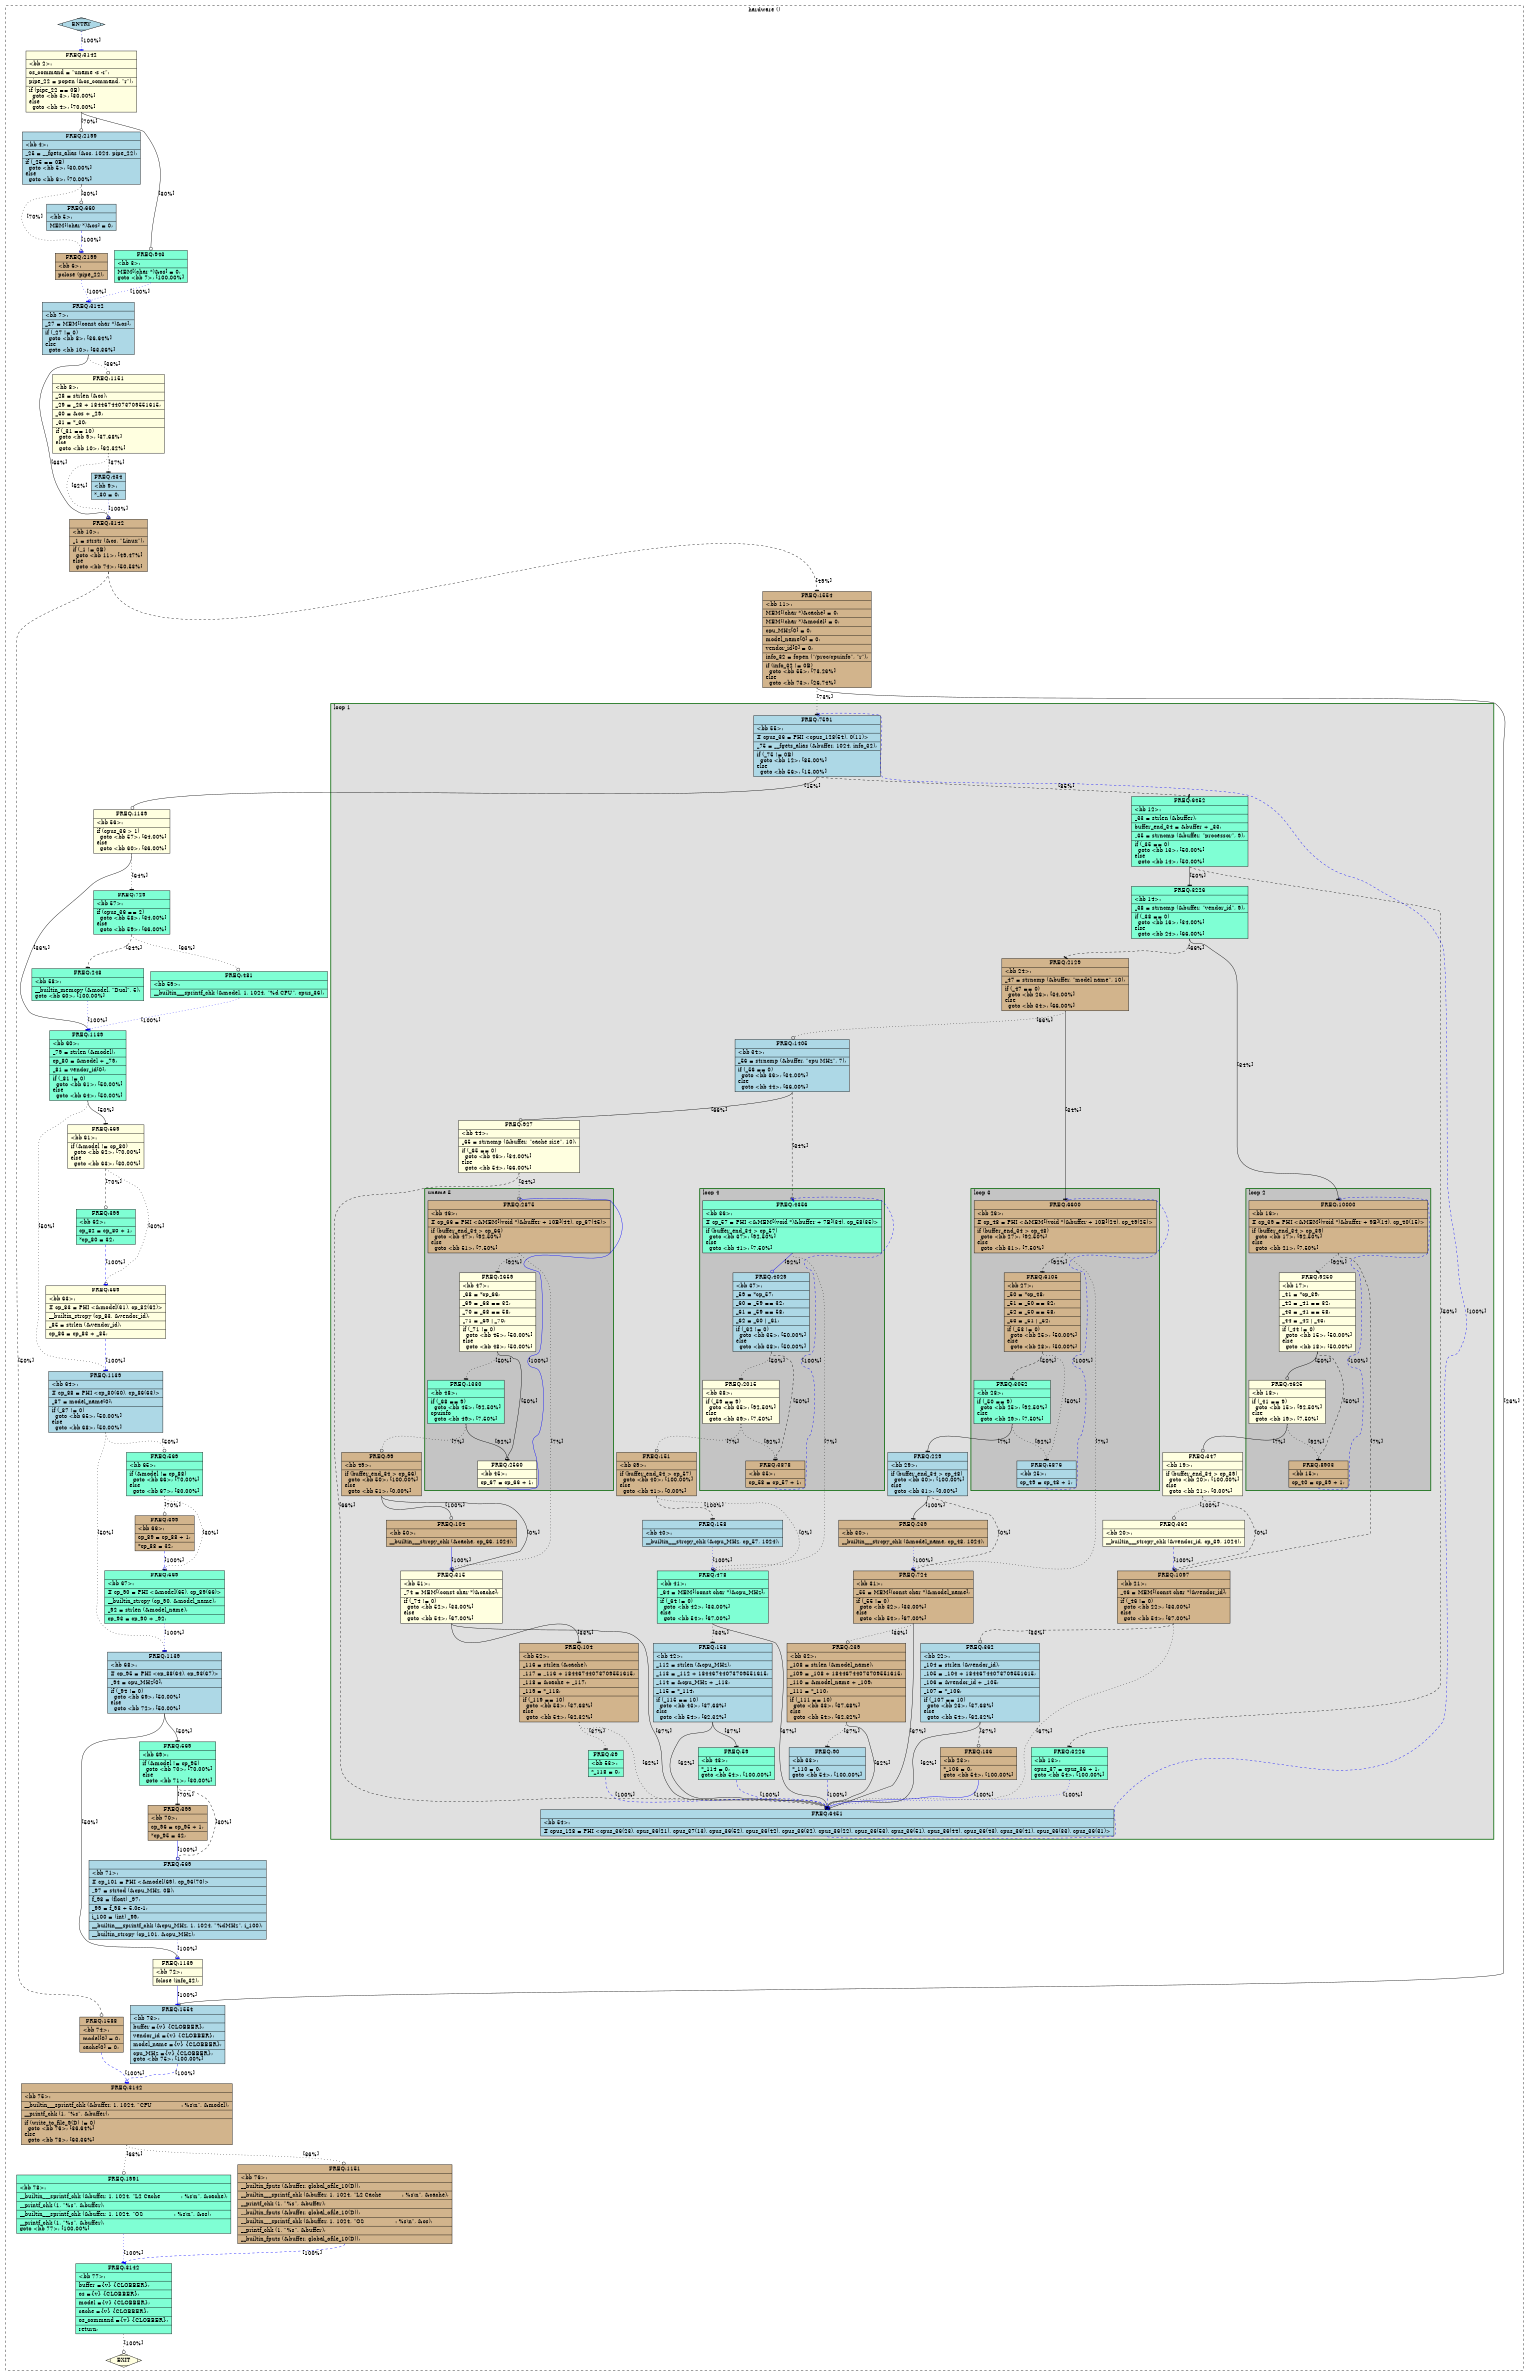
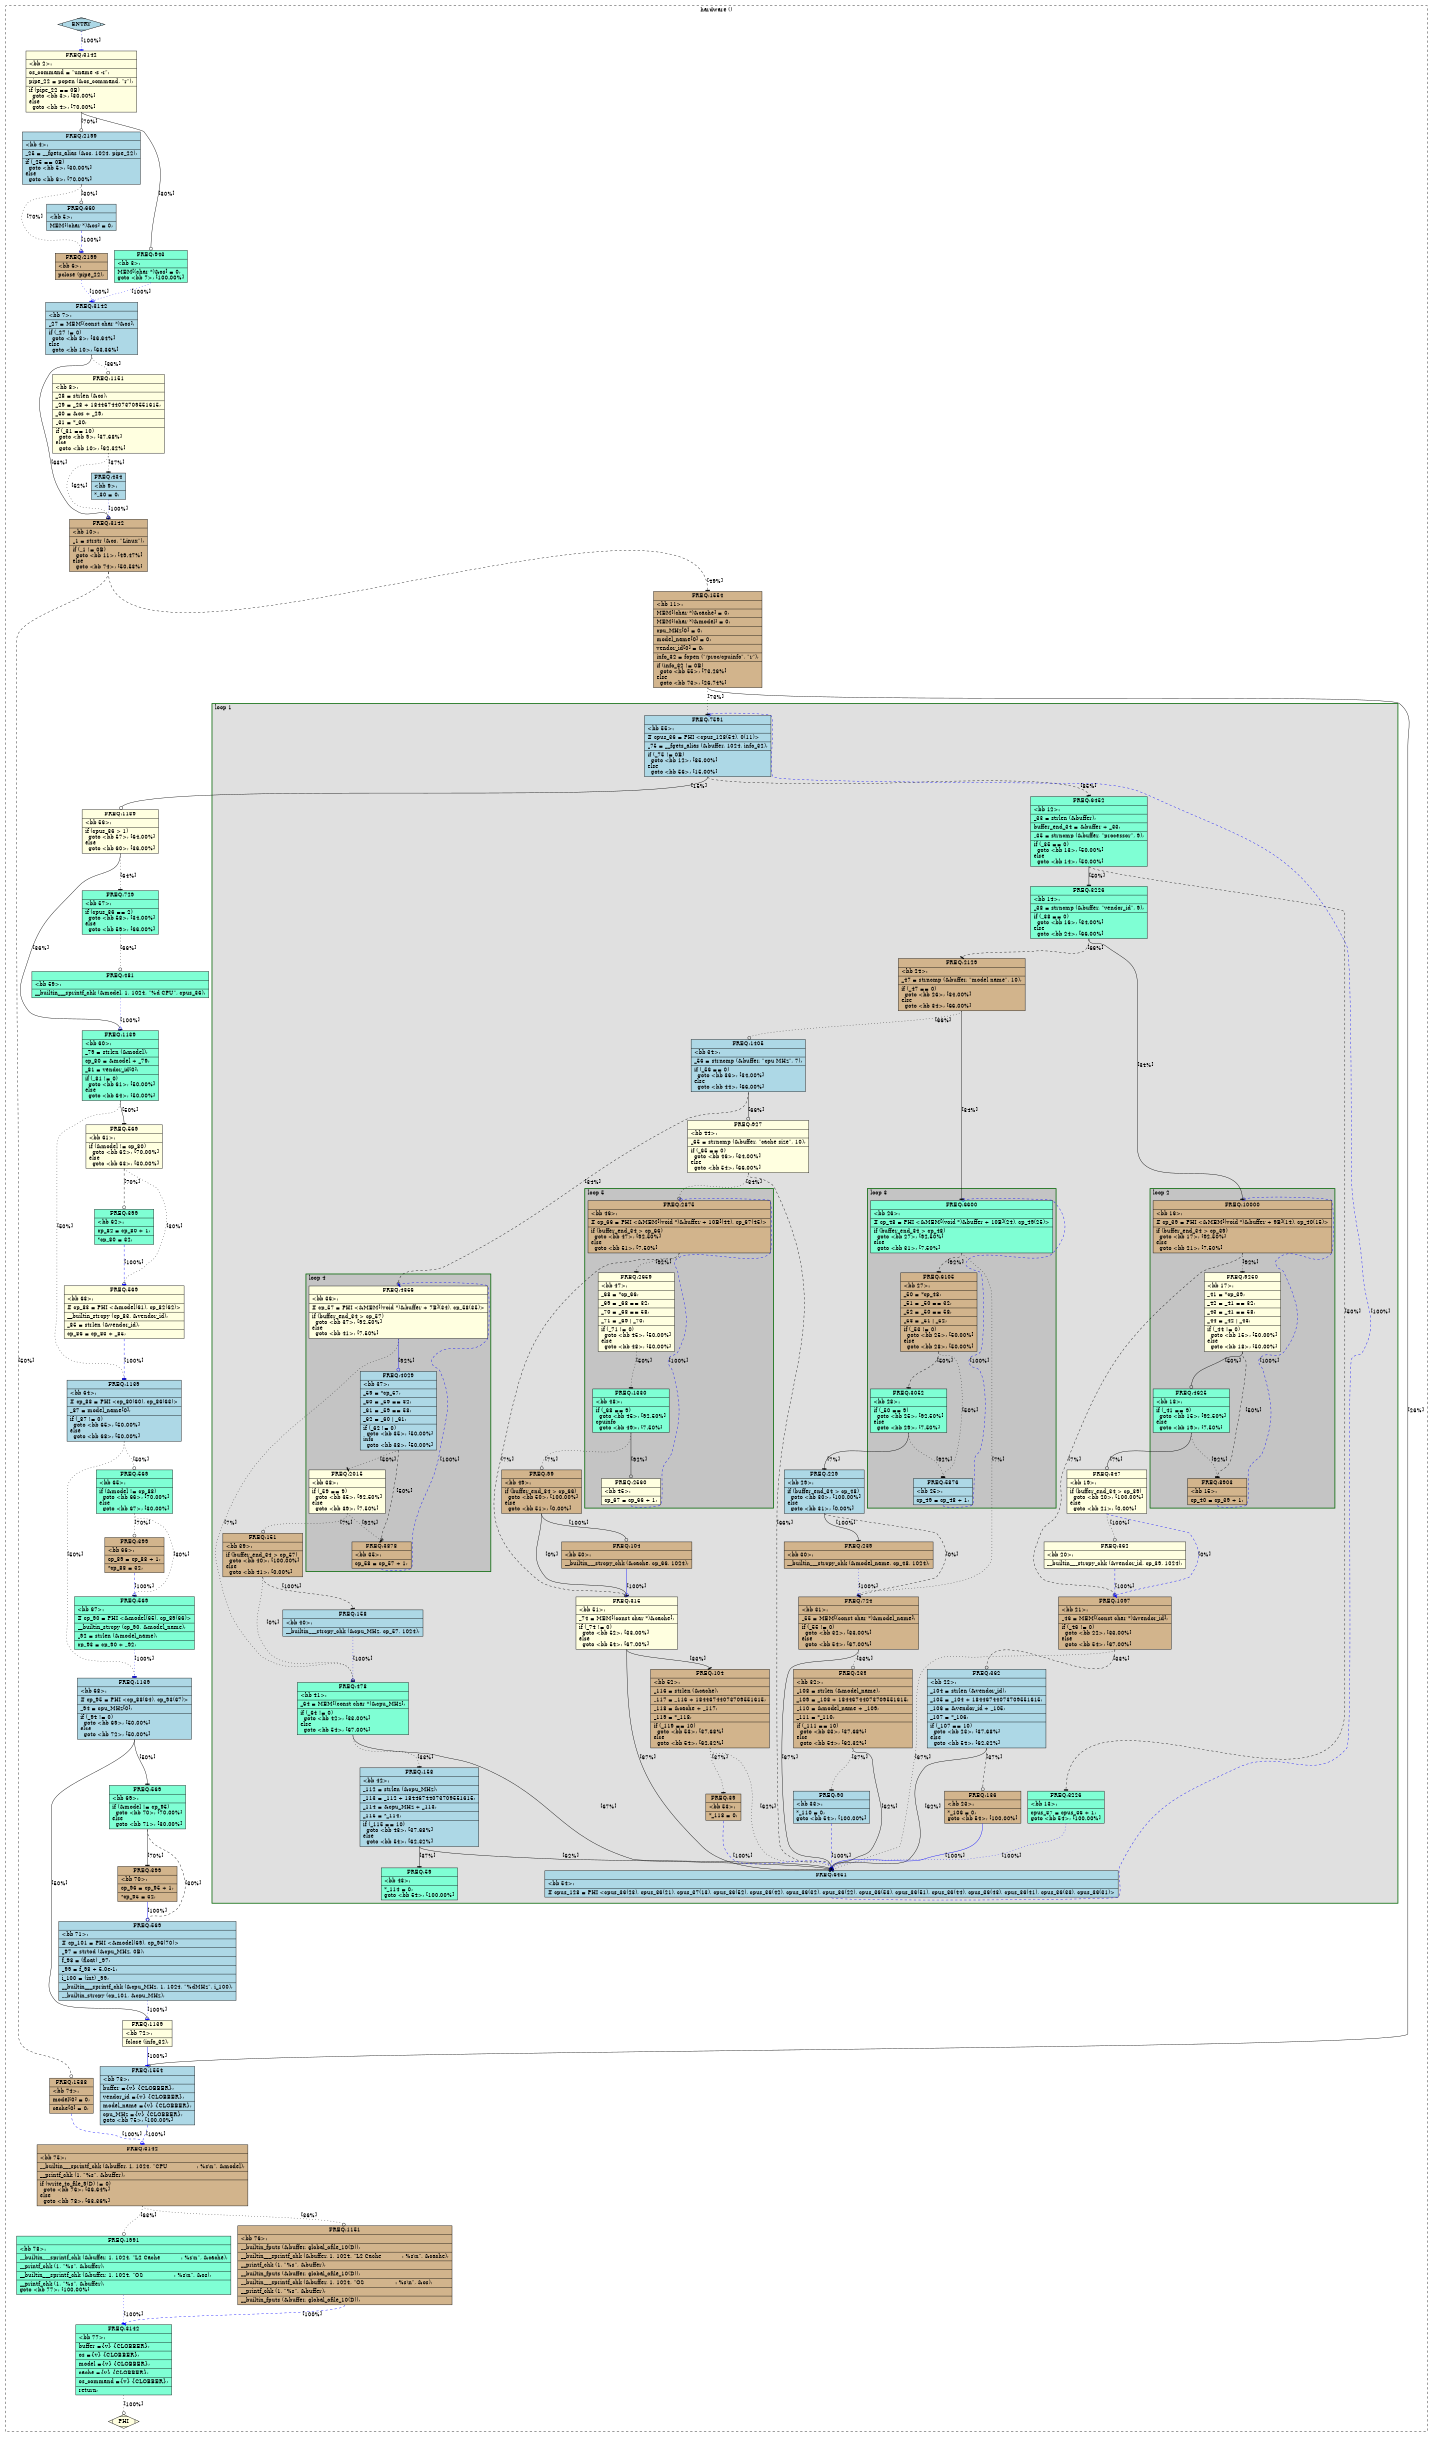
node "FREQ:248": removed
cluster "uname 5": label "uname 5" -> "loop 5"
node "FREQ:4356": fillcolor aquamarine -> lightyellow
node "FREQ:6600": fillcolor tan -> aquamarine
edge "FREQ:2560" -> "FREQ:2875": style solid -> dashed
node "FREQ:4029": text "else" -> "info"
edge "FREQ:2659" -> "FREQ:2560": removed, label "[50%]"
node "FREQ:4625": fillcolor lightyellow -> aquamarine
edge "FREQ:2875" -> "FREQ:315": style dotted -> dashed
edge "FREQ:347" -> "FREQ:1097": color black -> blue
node "FREQ:39": fillcolor aquamarine -> tan
edge "FREQ:59" -> "FREQ:6451": removed, label "[100%]"
node "EXIT": label "EXIT" -> "PHI"
